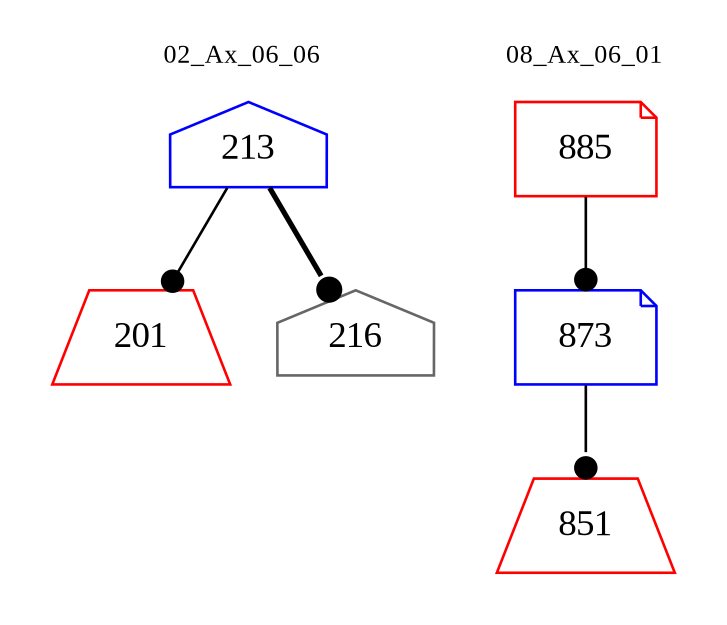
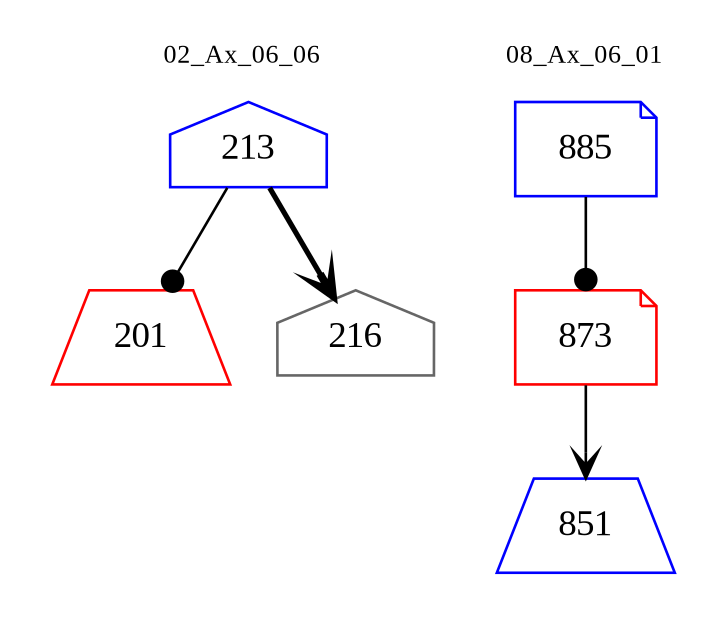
node "885": color red -> blue
edge "213" -> "216": arrowhead dot -> vee
node "873": color blue -> red
edge "873" -> "851": arrowhead dot -> vee
node "851": color red -> blue
